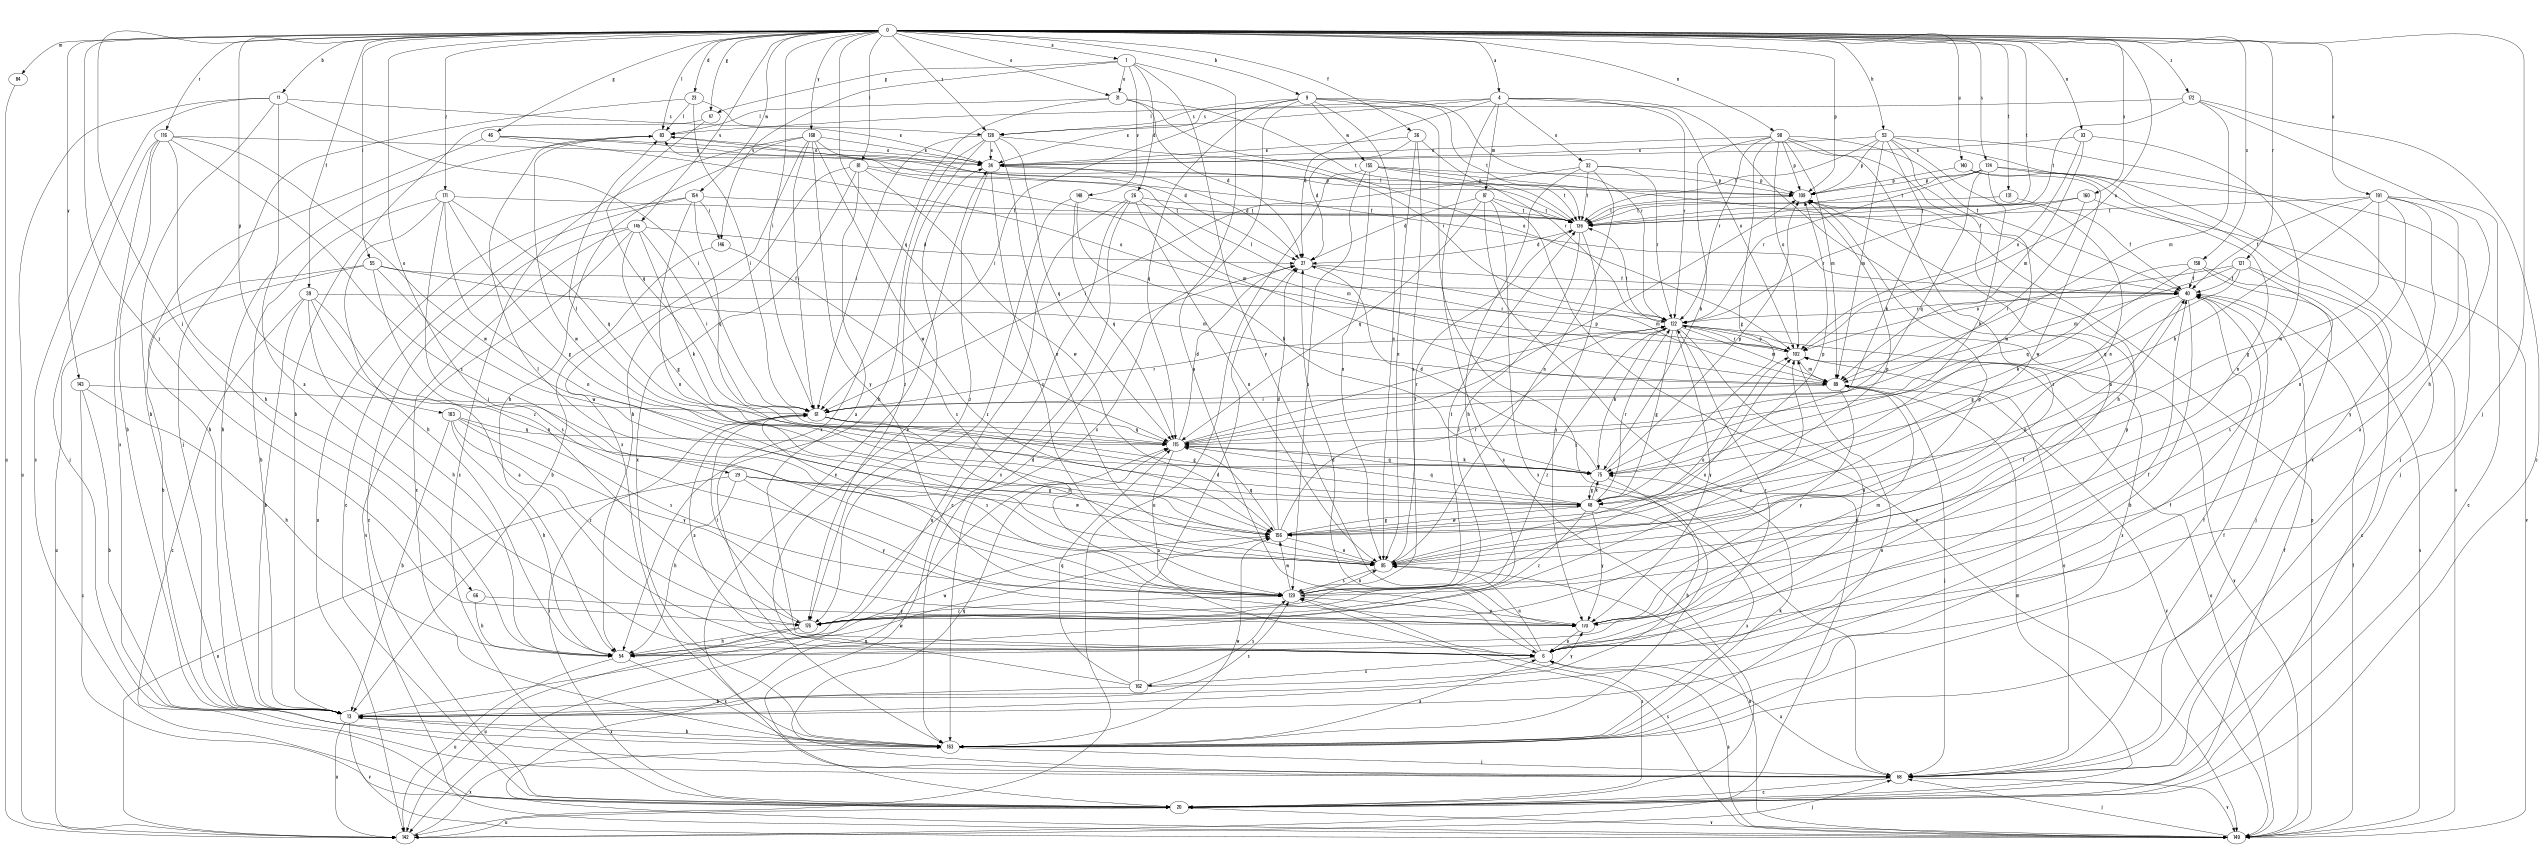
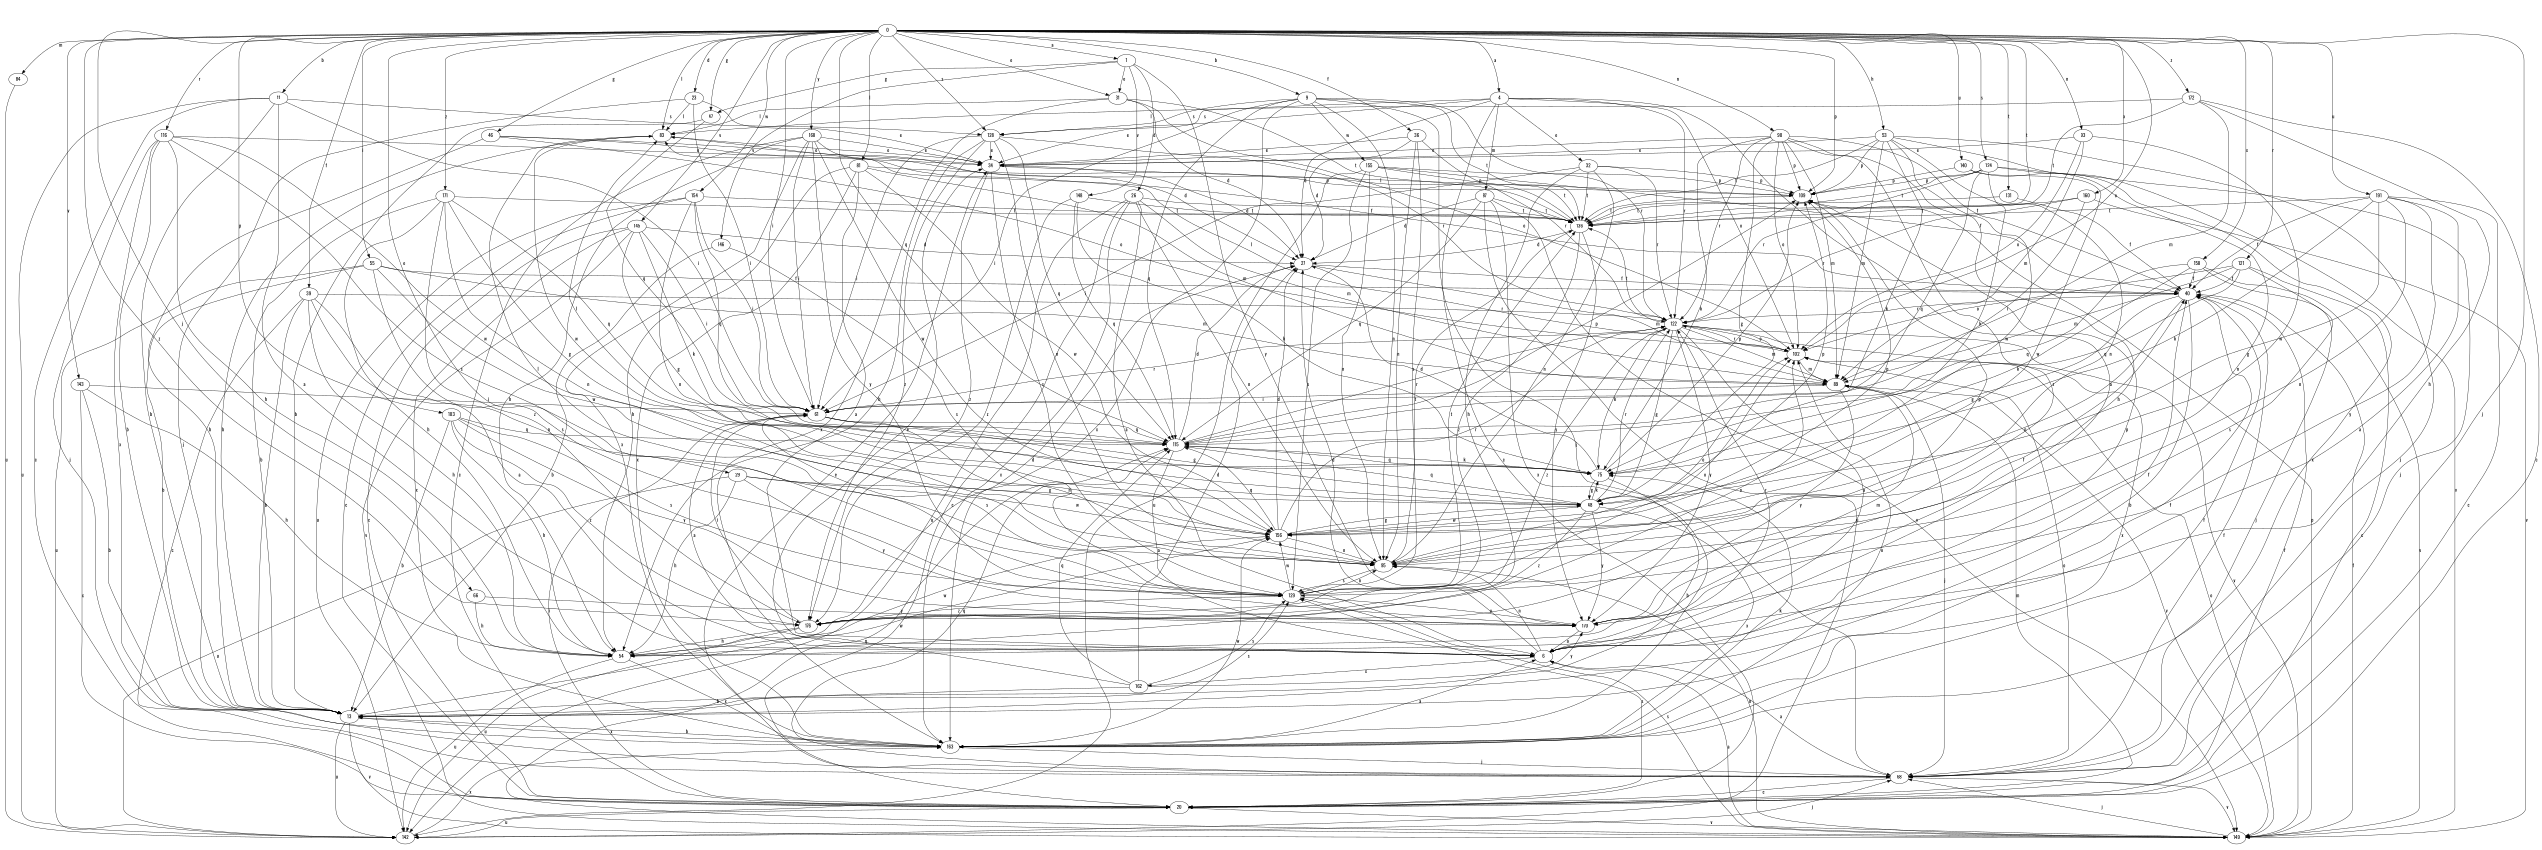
edge "154" -> "146": now "154" -> "61"
edge "1" -> "6": now "26" -> "6"
